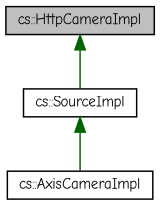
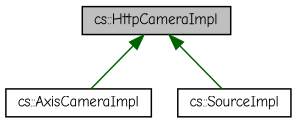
edge "cs::AxisCameraImpl" -> "cs::SourceImpl": now "cs::AxisCameraImpl" -> "cs::HttpCameraImpl"
